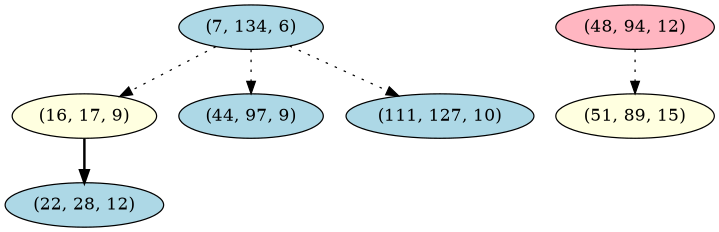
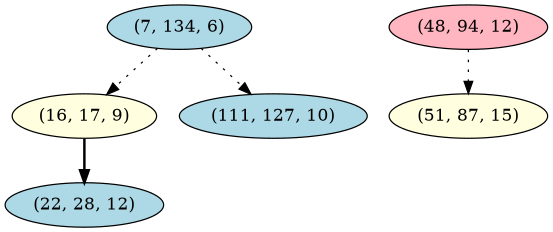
node "(44, 97, 9)": removed
node "(51, 89, 15)": label "(51, 89, 15)" -> "(51, 87, 15)"
